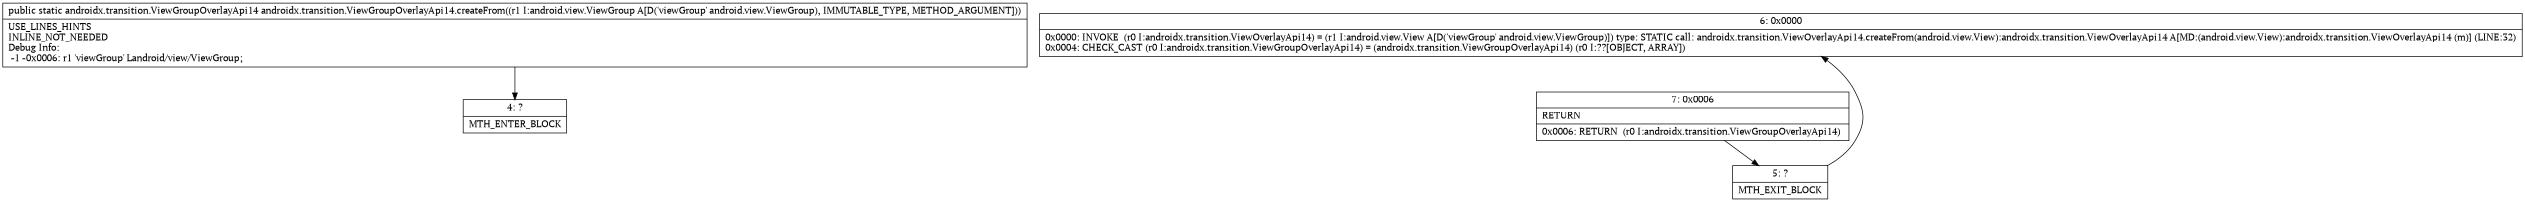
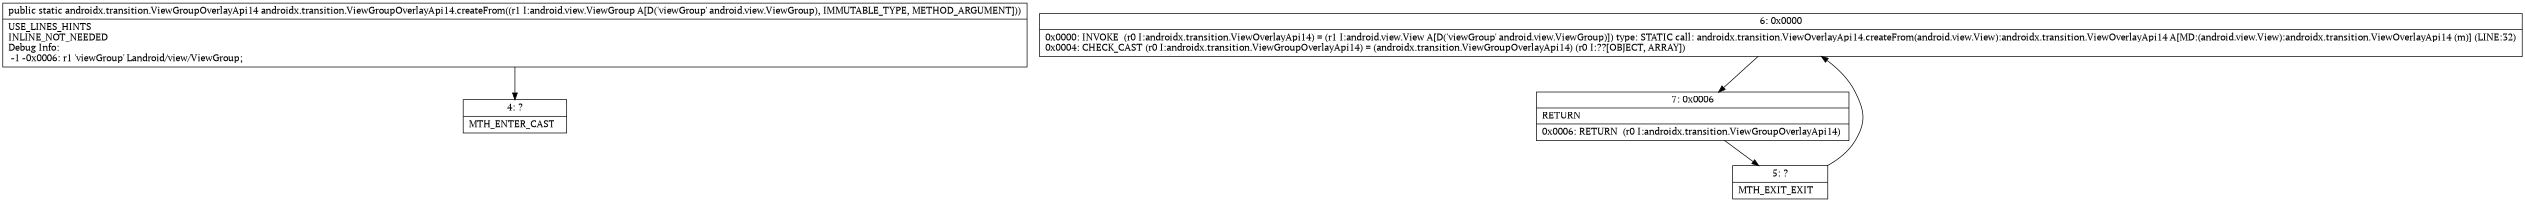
edge "6: 0x0000" -> "7: 0x0006": added
node "4: ?": text "MTH_ENTER_BLOCK" -> "MTH_ENTER_CAST"
node "5: ?": text "MTH_EXIT_BLOCK" -> "MTH_EXIT_EXIT"
